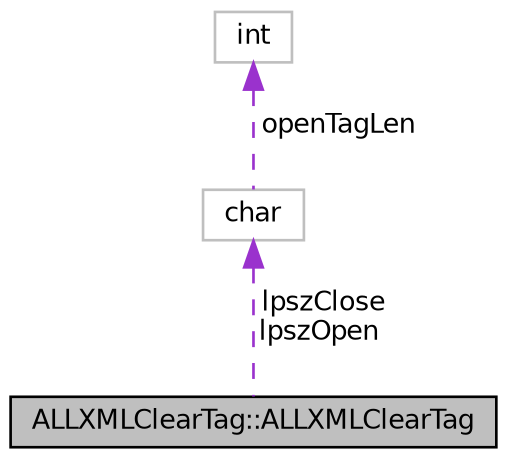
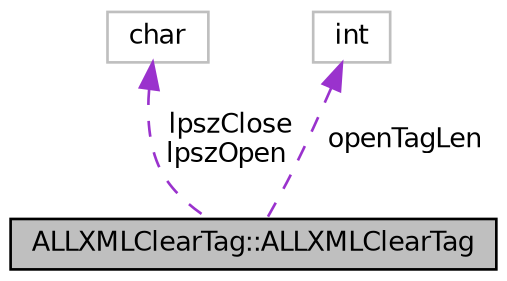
edge "char" -> "int": now "ALLXMLClearTag::ALLXMLClearTag" -> "int"
